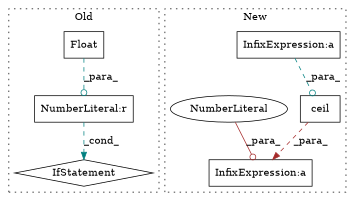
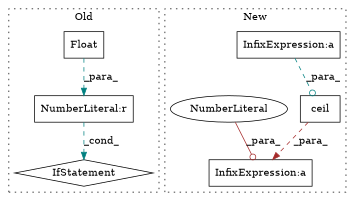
edge "Float" -> "NumberLiteral:r": arrowhead odot -> normal
